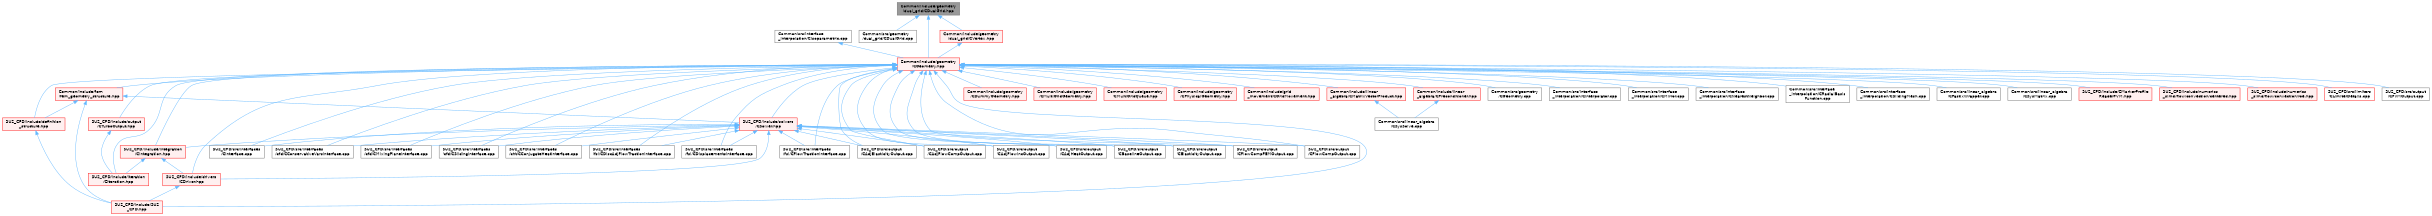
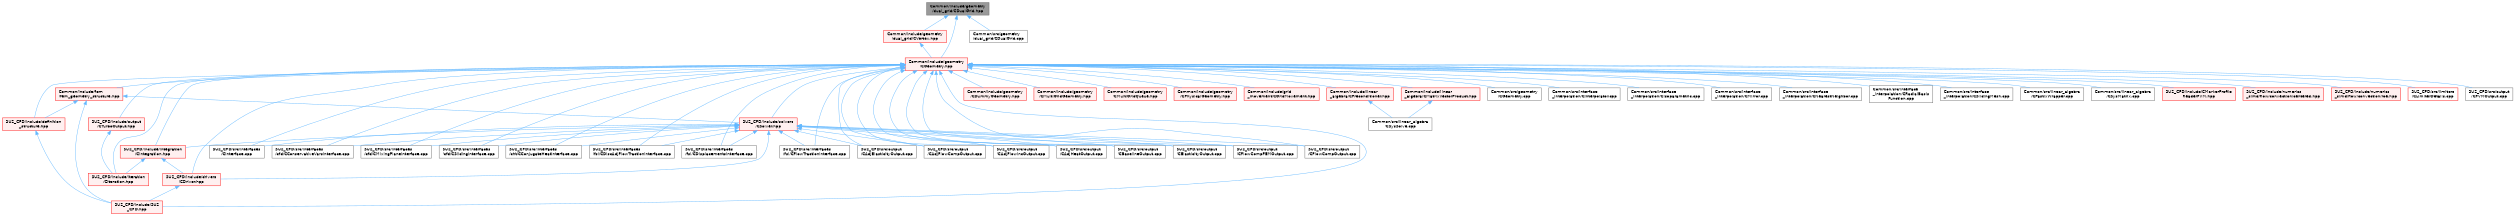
edge "Common/include/geometry /CGeometry.hpp" -> "Common/src/interface _interpolation/CIsoparametric.cpp": reversed
